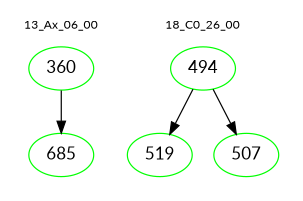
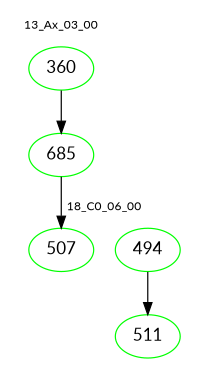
cluster "13_Ax_06_00": label "13_Ax_06_00" -> "13_Ax_03_00"
cluster "18_C0_26_00": label "18_C0_26_00" -> "18_C0_06_00"
edge "494" -> "507": now "685" -> "507"
node "519": label "519" -> "511"
